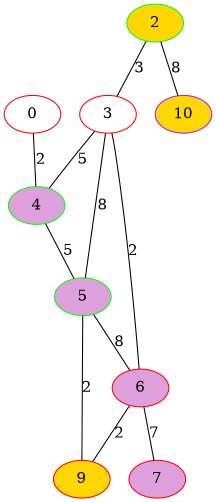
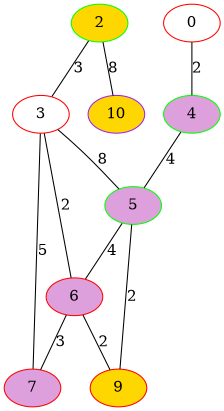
edge "3" -- "4": now "3" -- "7"
edge "4" -- "5": label "5" -> "4"
edge "5" -- "6": label "8" -> "4"
edge "6" -- "7": label "7" -> "3"
